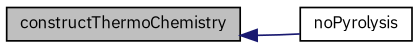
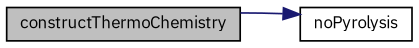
edge "noPyrolysis" -> "constructThermoChemistry": reversed
